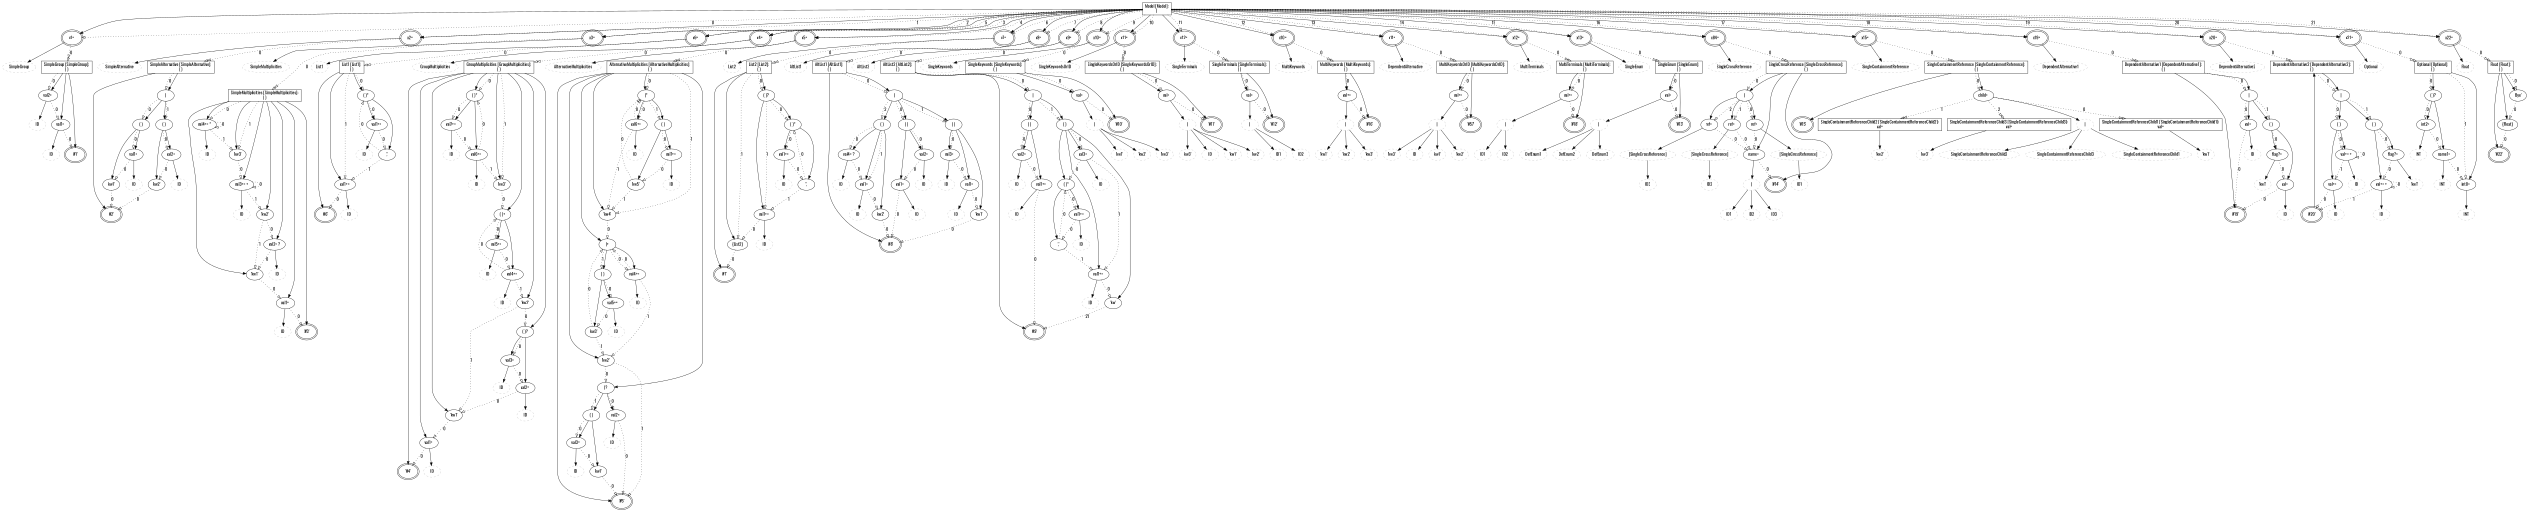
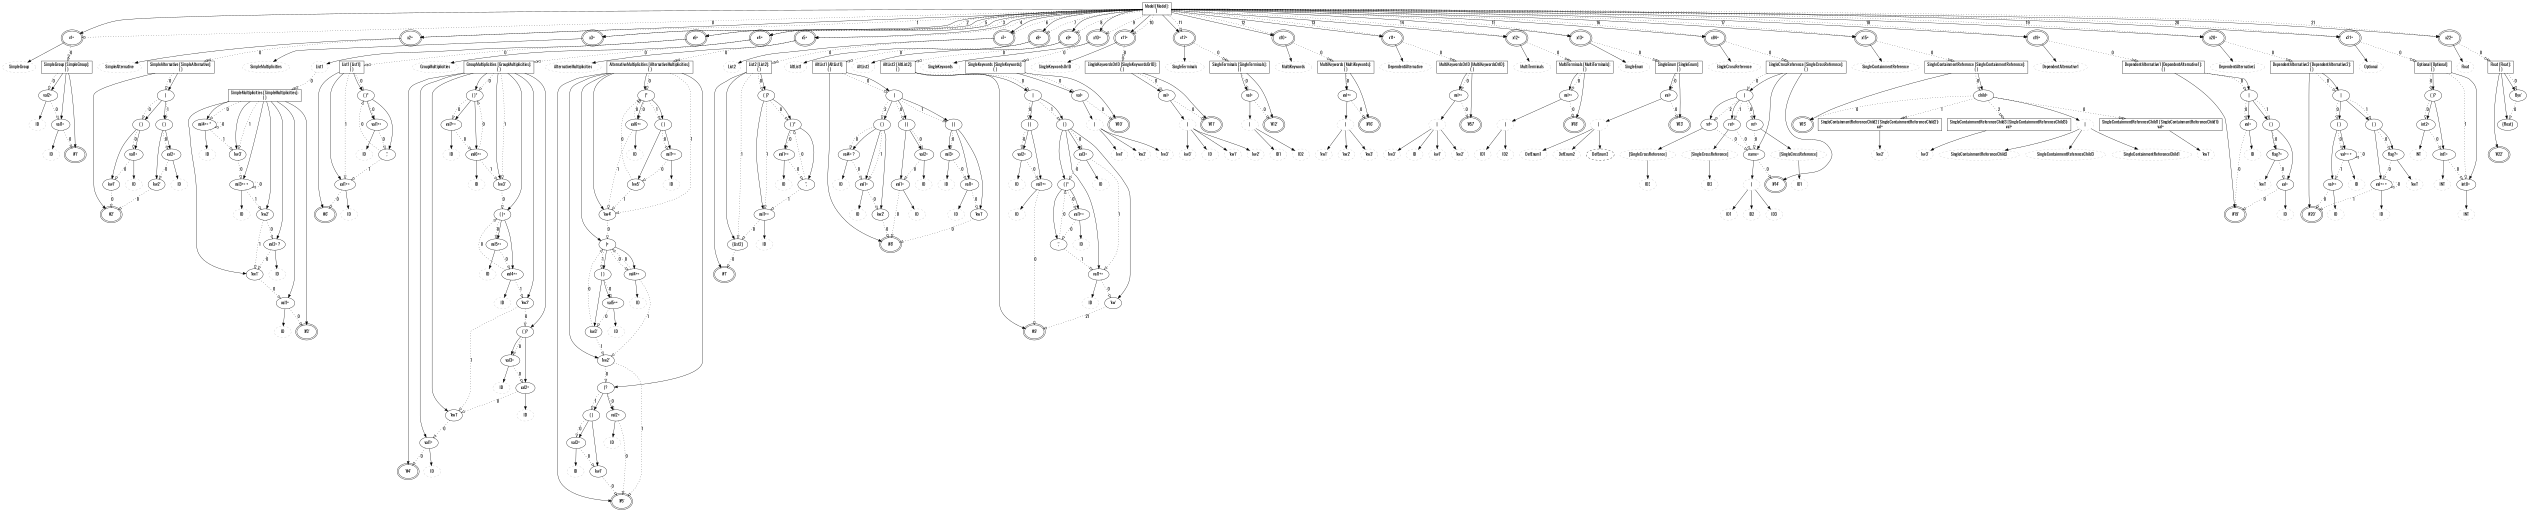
edge "x3=" -> "SimpleMultiplicities [SimpleMultiplicities]: ( )": now "List1" -> "SimpleMultiplicities [SimpleMultiplicities]: ( )"
edge "child=" -> "'#15'": added, label "0"
edge "{Float}" -> "'#22'": removed, label "0"
edge "'#20'" -> "DependentAlternative2 [DependentAlternative2]: ( )": reversed
node "DefEnum3": color grey -> black
node "name1=": label "name1=" -> "int1="
